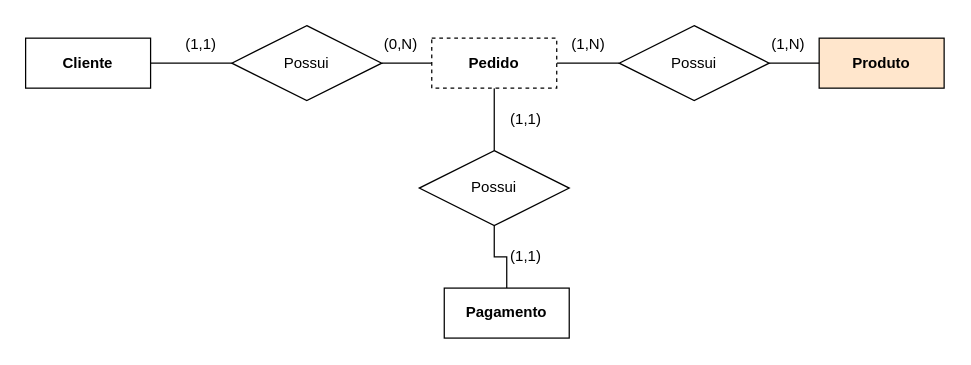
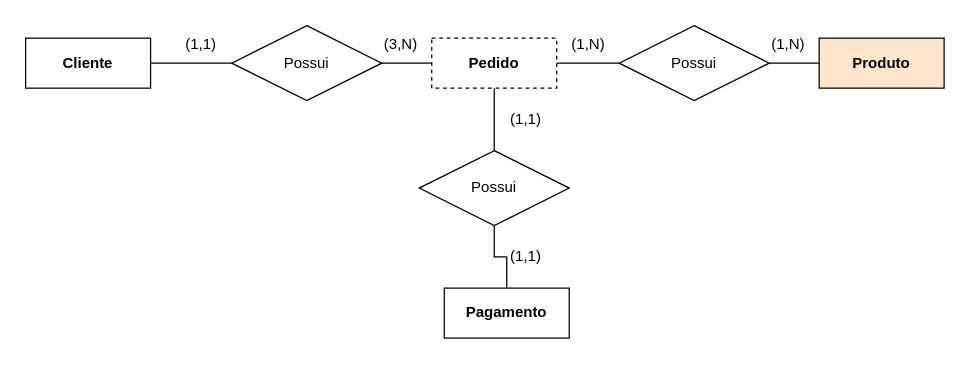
node "(0,N)": label "(0,N)" -> "(3,N)"
